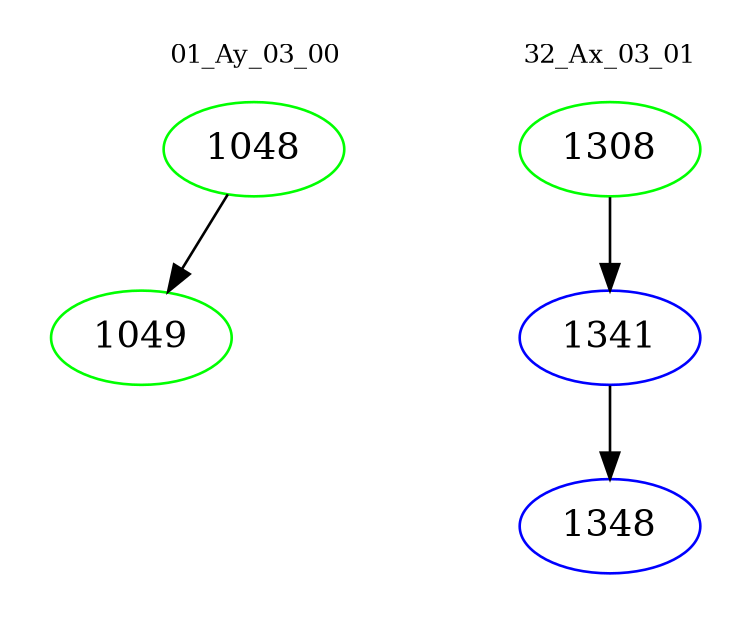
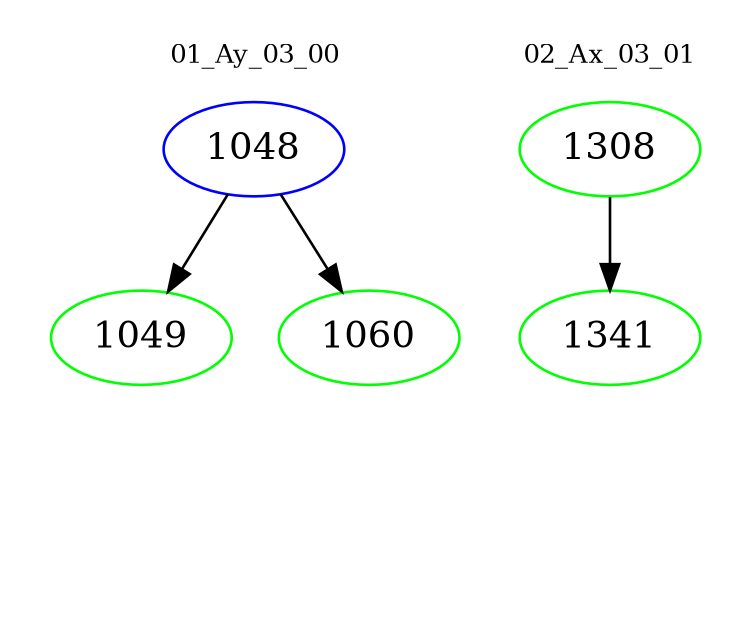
cluster "32_Ax_03_01": label "32_Ax_03_01" -> "02_Ax_03_01"
node "1048": color green -> blue
node "1060": added
node "1341": color blue -> green
node "1348": removed
